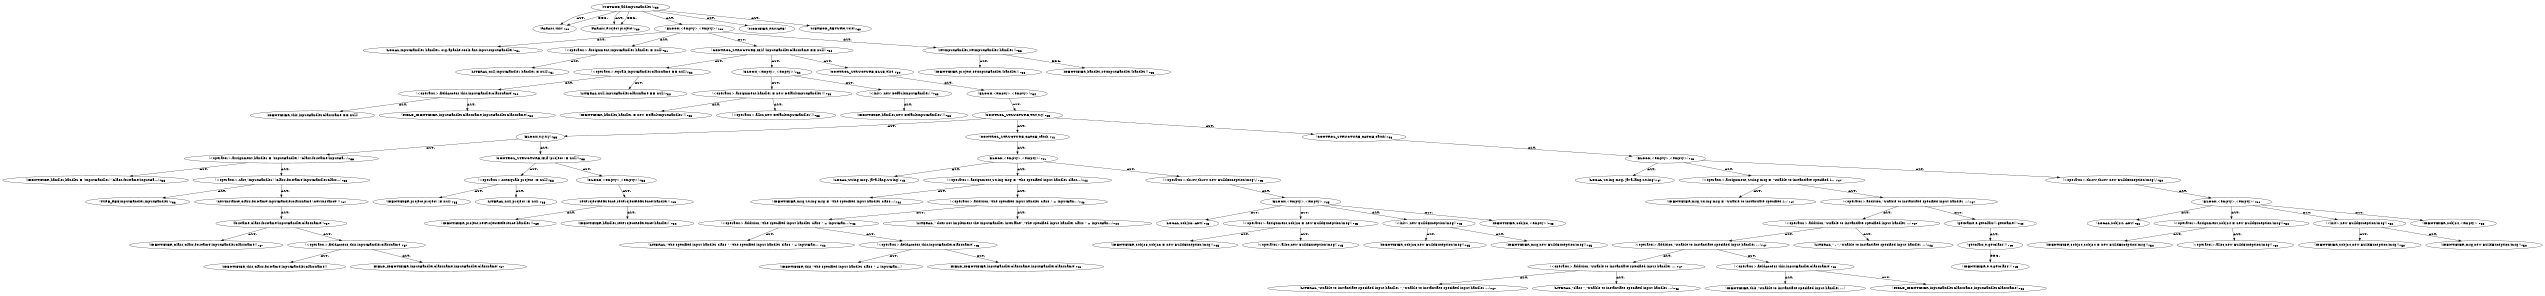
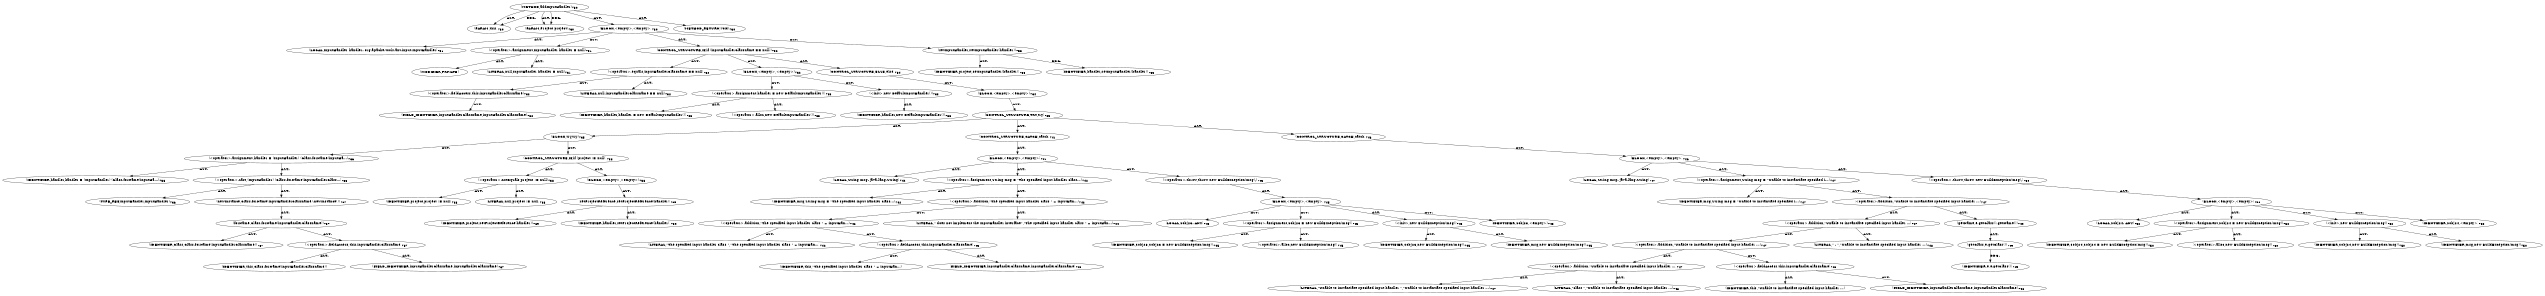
edge "(METHOD,addInputHandler)" -> "(MODIFIER,PRIVATE)": now "(<operator>.assignment,InputHandler handler = null)" -> "(MODIFIER,PRIVATE)"
node "(IDENTIFIER,this,inputHandlerClassname == null)": removed
